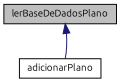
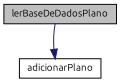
edge "adicionarPlano" -> "lerBaseDeDadosPlano": reversed
